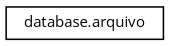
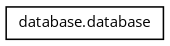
node "database.arquivo": label "database.arquivo" -> "database.database"
